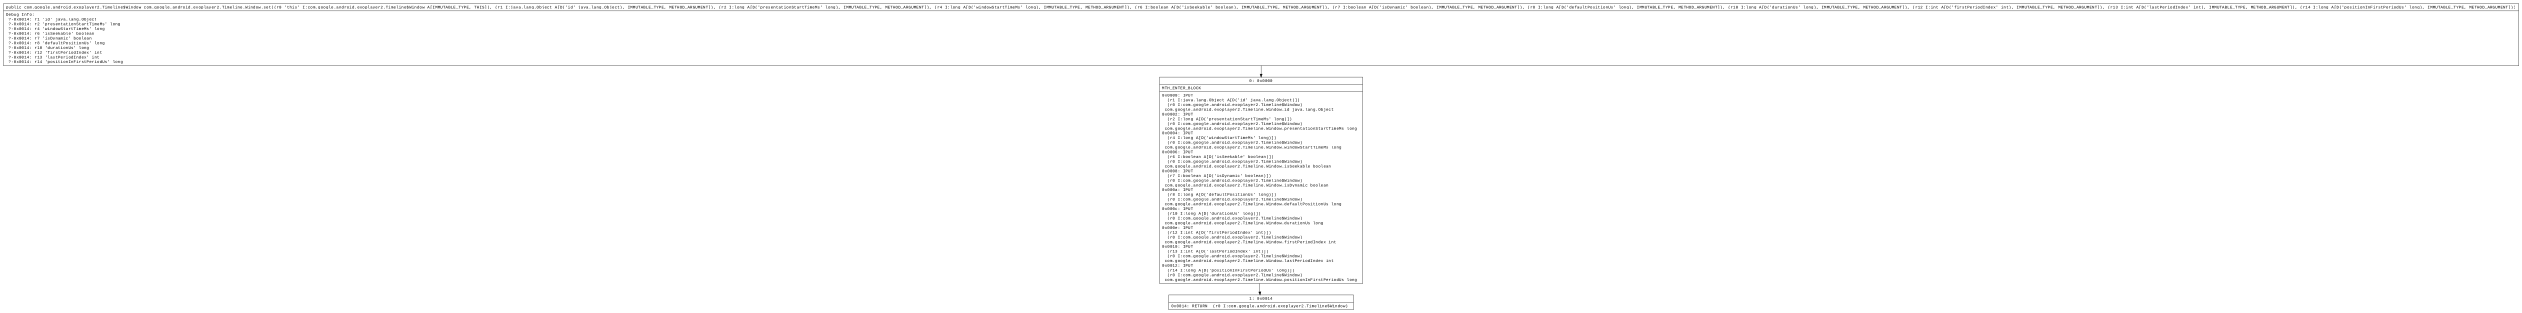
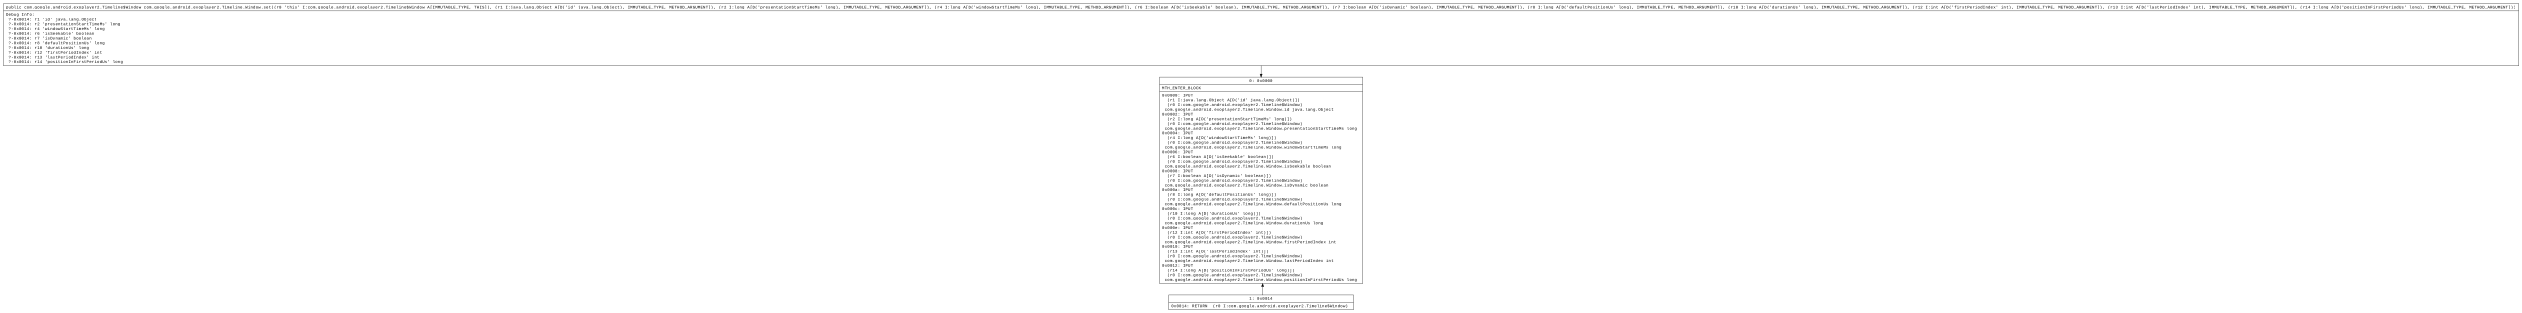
edge "0: 0x0000" -> "1: 0x0014": reversed
